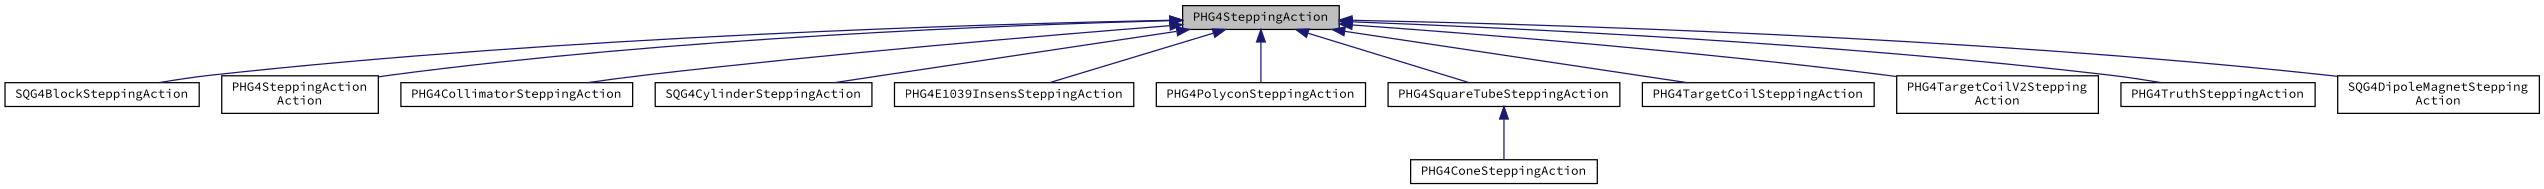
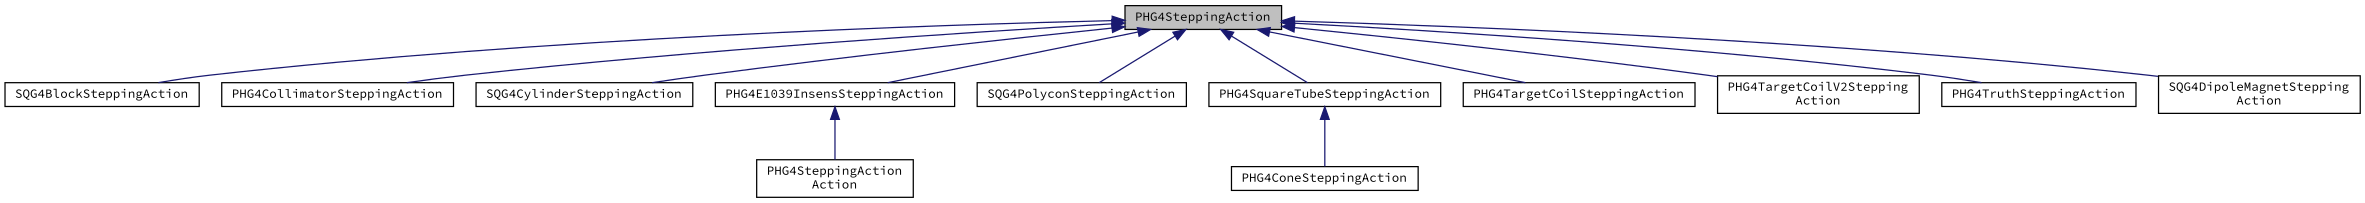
edge "PHG4SteppingAction Action" -> "PHG4SteppingAction": now "PHG4SteppingAction Action" -> "PHG4E1039InsensSteppingAction"
node "PHG4PolyconSteppingAction": label "PHG4PolyconSteppingAction" -> "SQG4PolyconSteppingAction"
